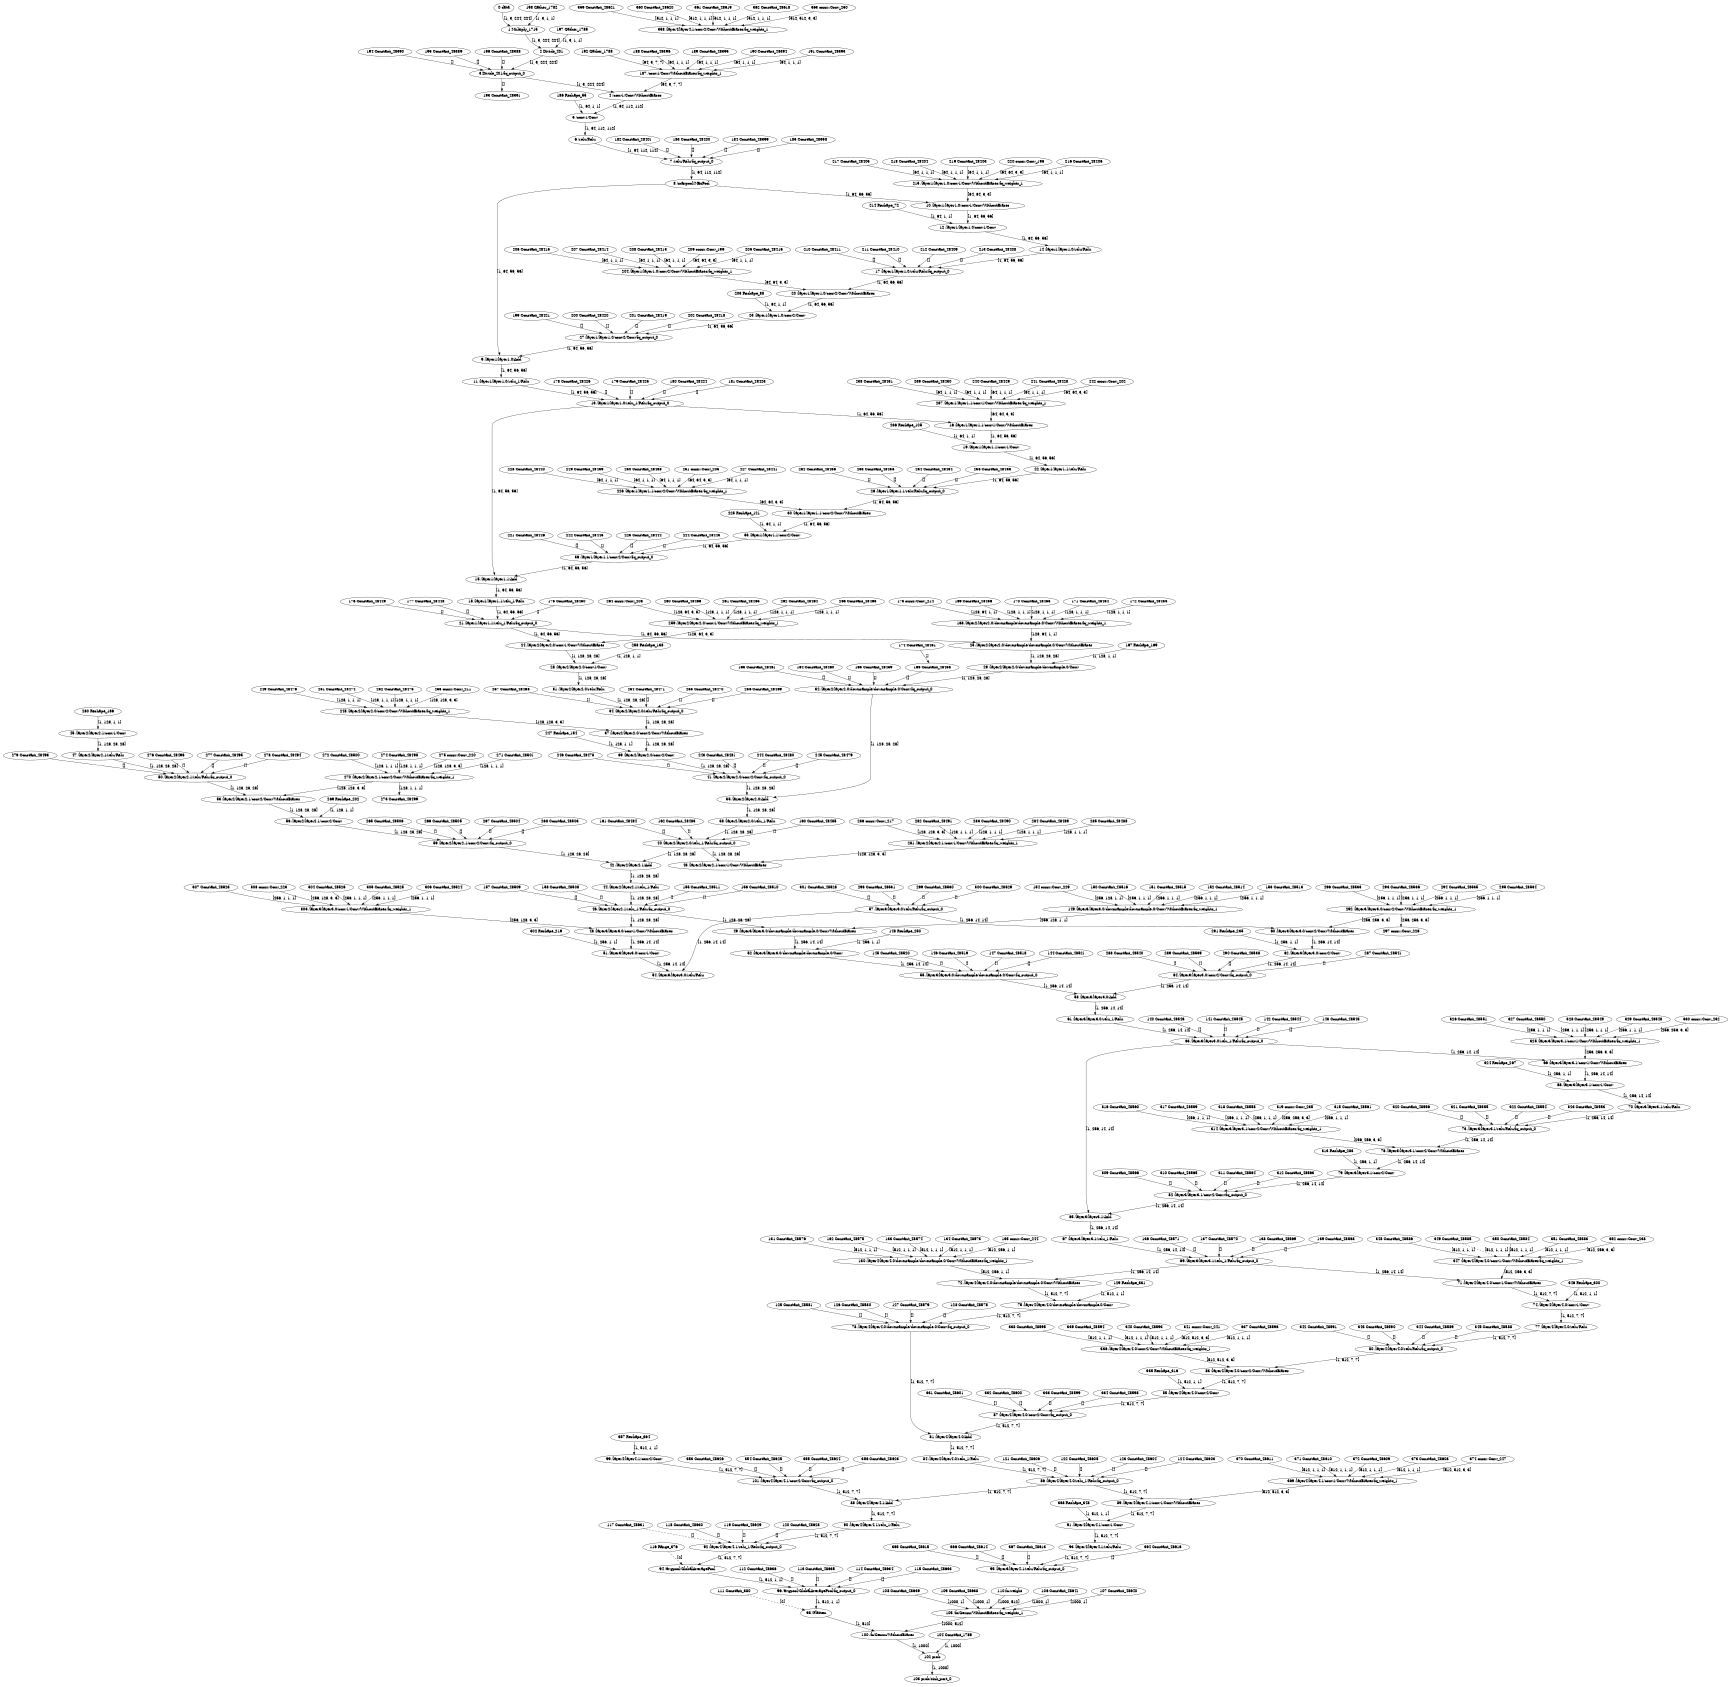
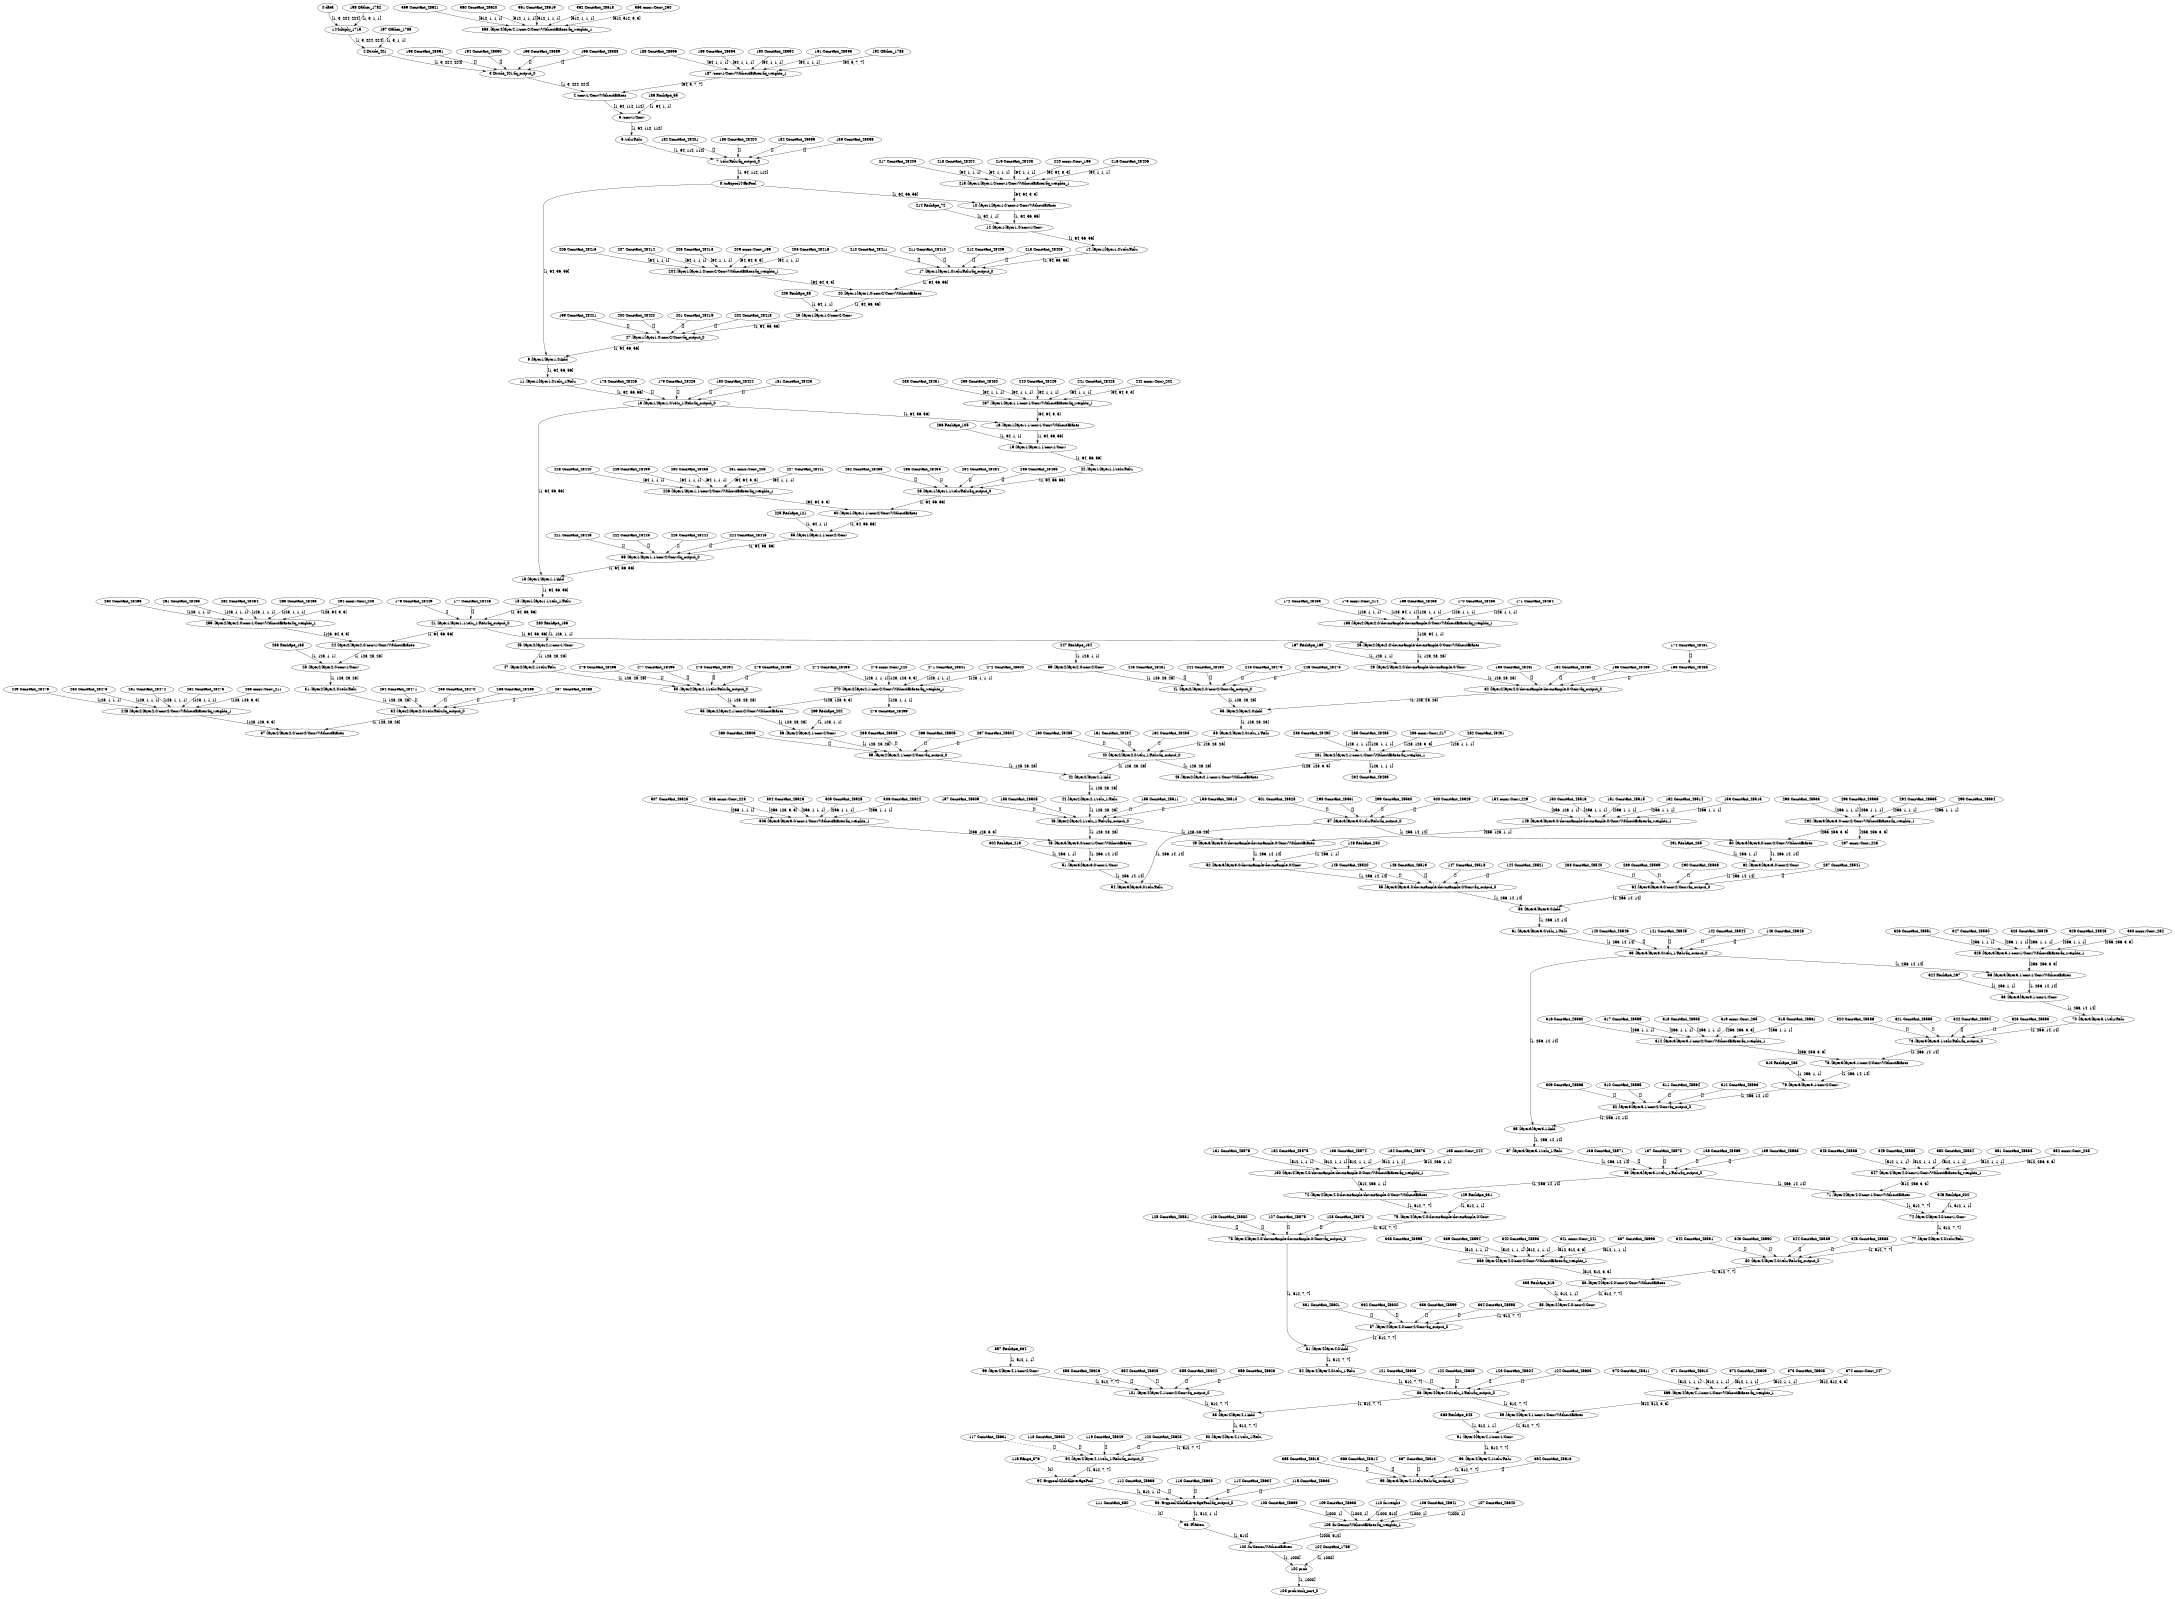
edge "3 Divide_401/fq_output_0" -> "193 Constant_48391": reversed
node "175 Constant_48450": removed
node "250 Constant_48475": added
edge "37 /layer2/layer2.0/conv2/Conv/WithoutBiases" -> "39 /layer2/layer2.0/conv2/Conv": removed, label "[1, 128, 28, 28]"
edge "284 Constant_48489" -> "281 /layer2/layer2.1/conv1/Conv/WithoutBiases/fq_weights_1": reversed
